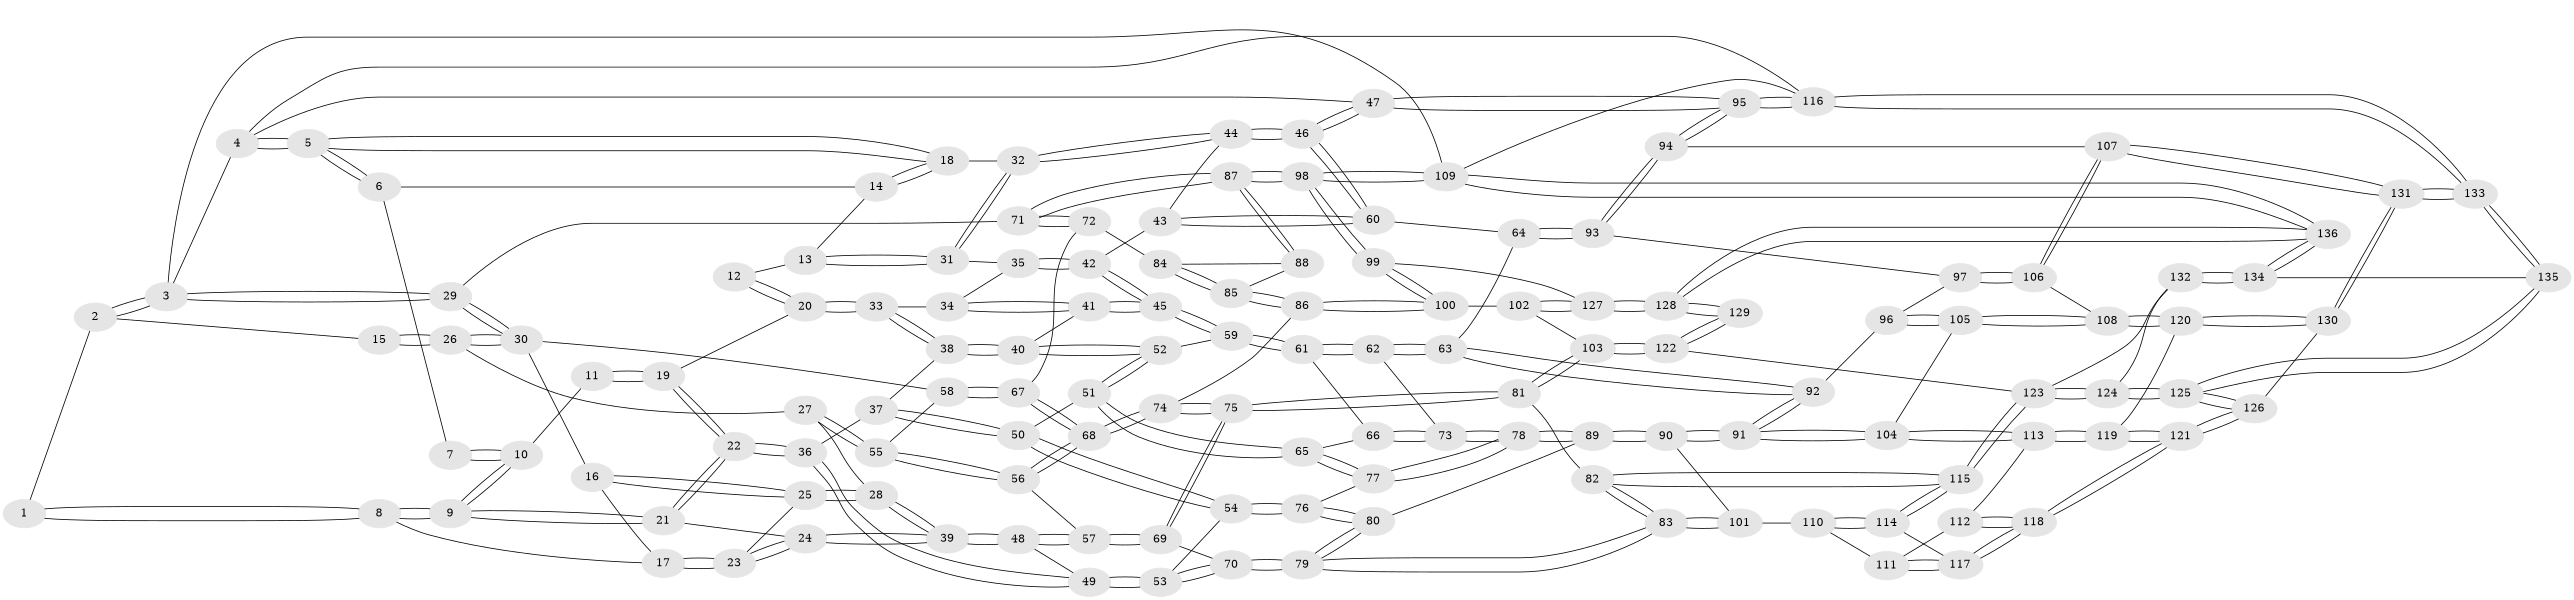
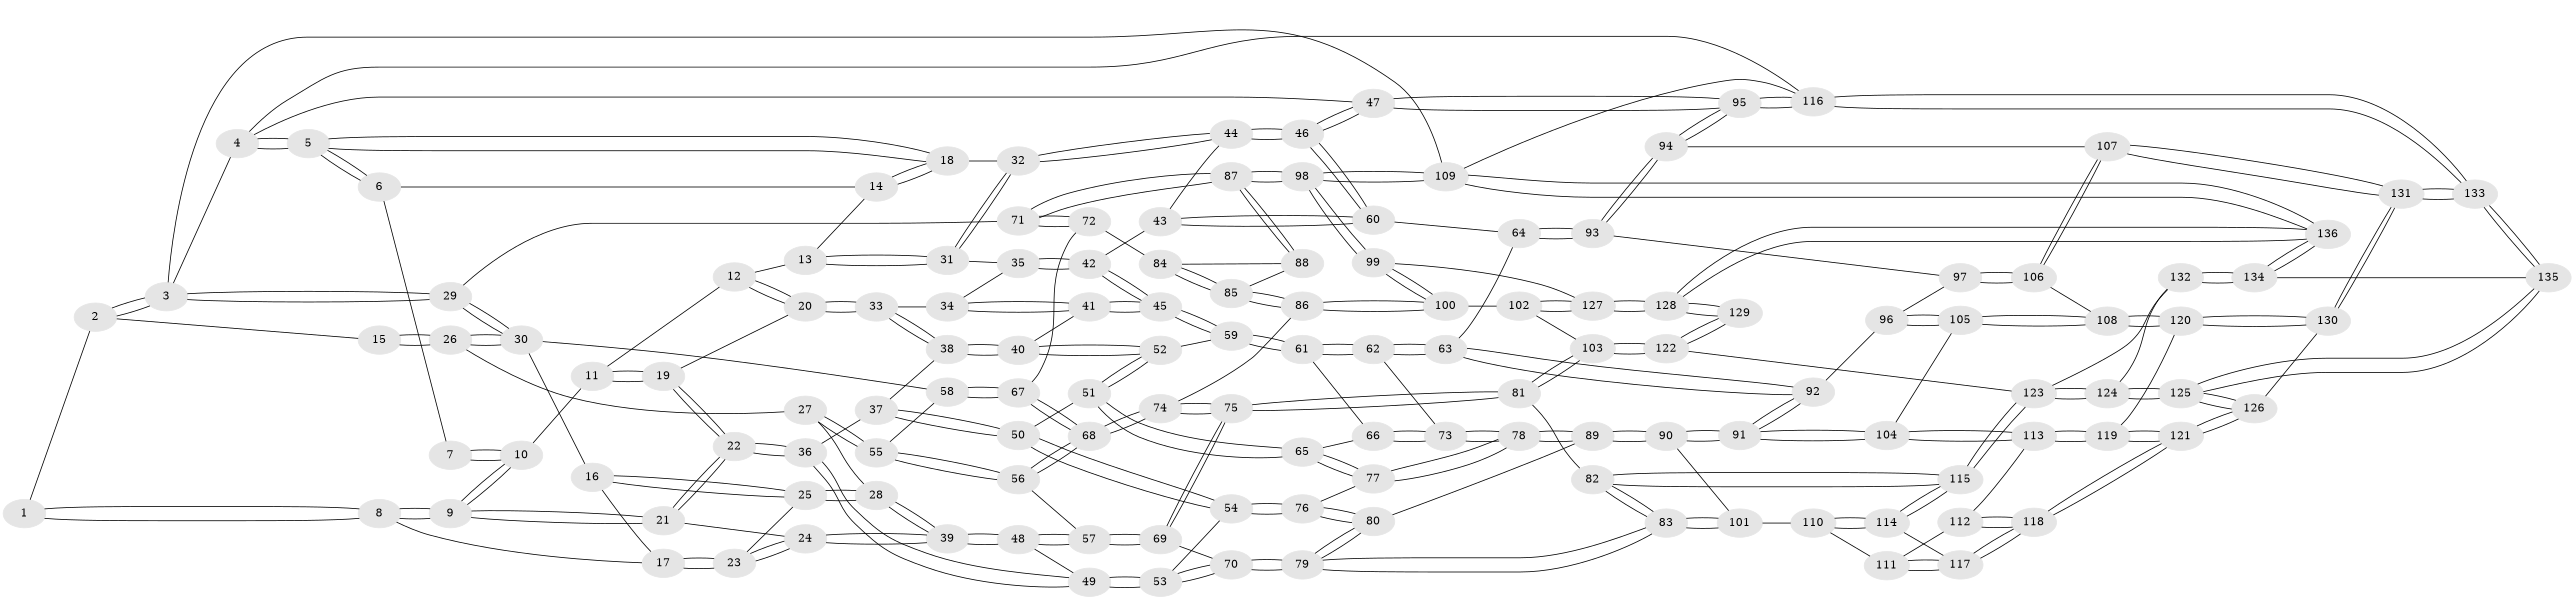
edge "12" -- "11": added
